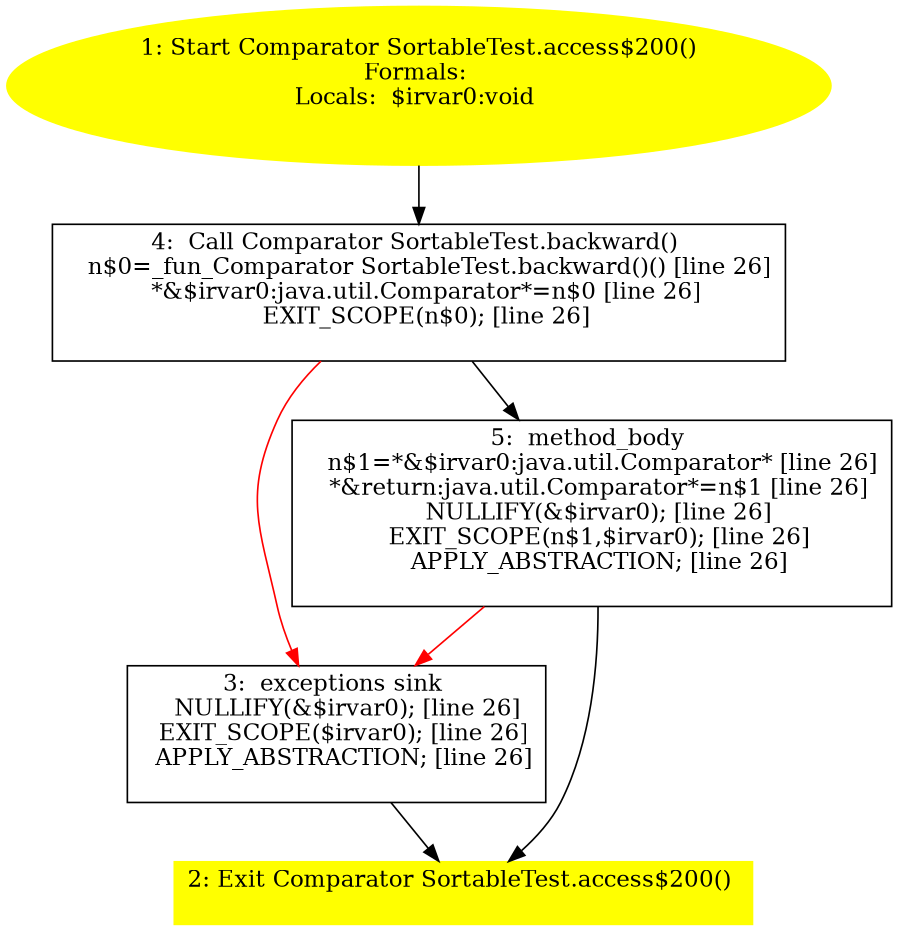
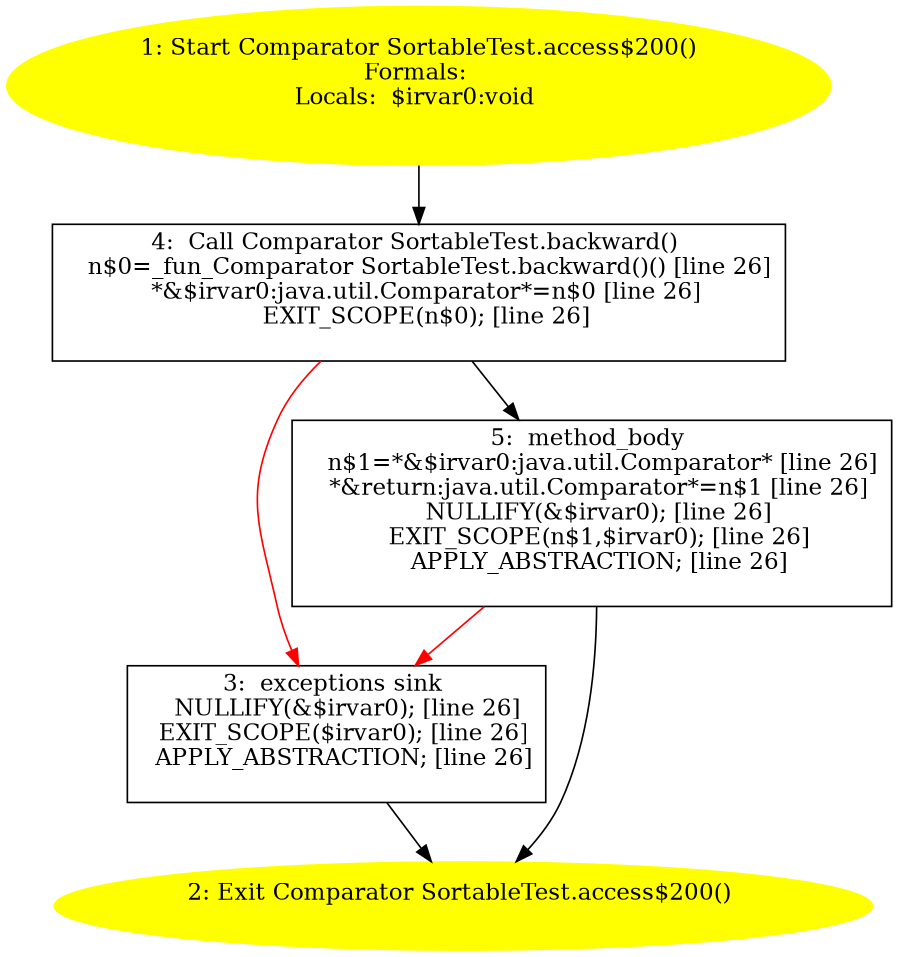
node "2: Exit Comparator SortableTest.access$200()": shape box -> ellipse
